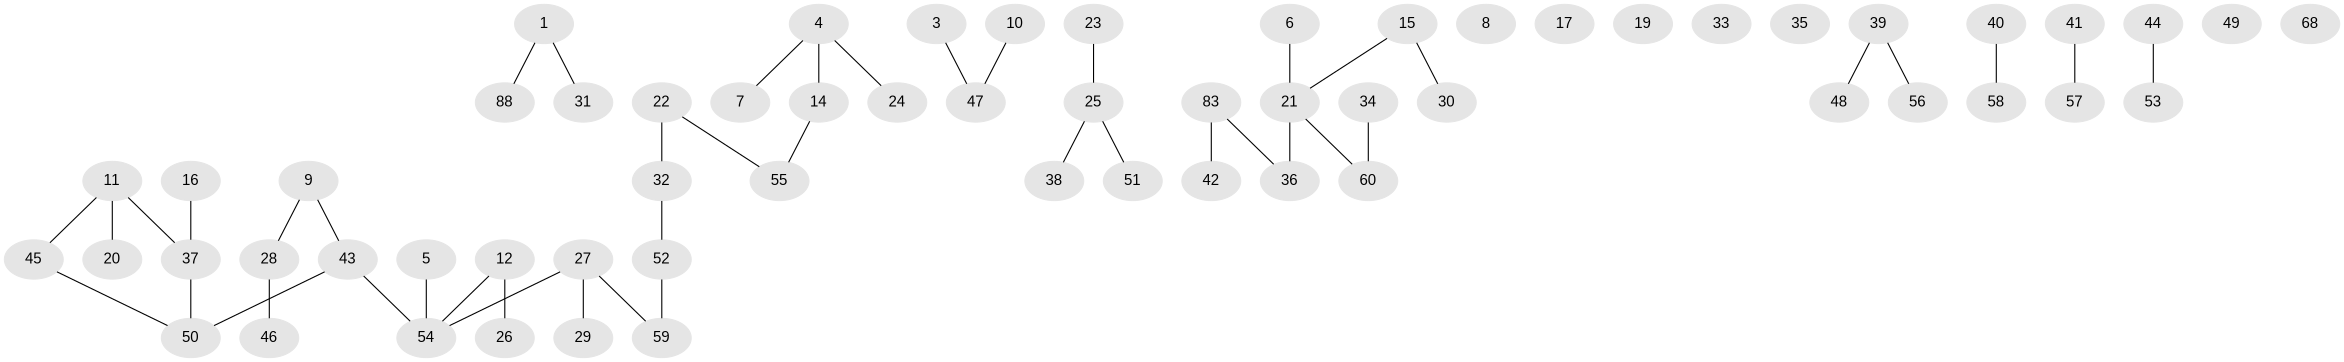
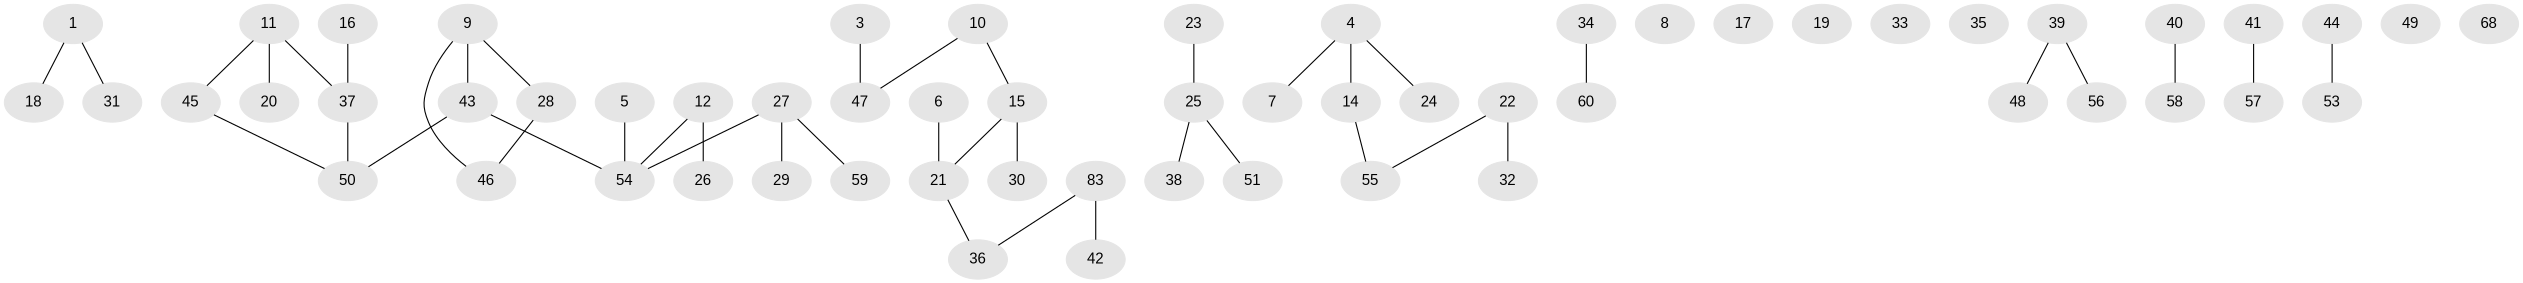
edge "10" -- "15": added
node "88": label "88" -> "18"
edge "9" -- "46": added
edge "21" -- "60": removed
node "52": removed
